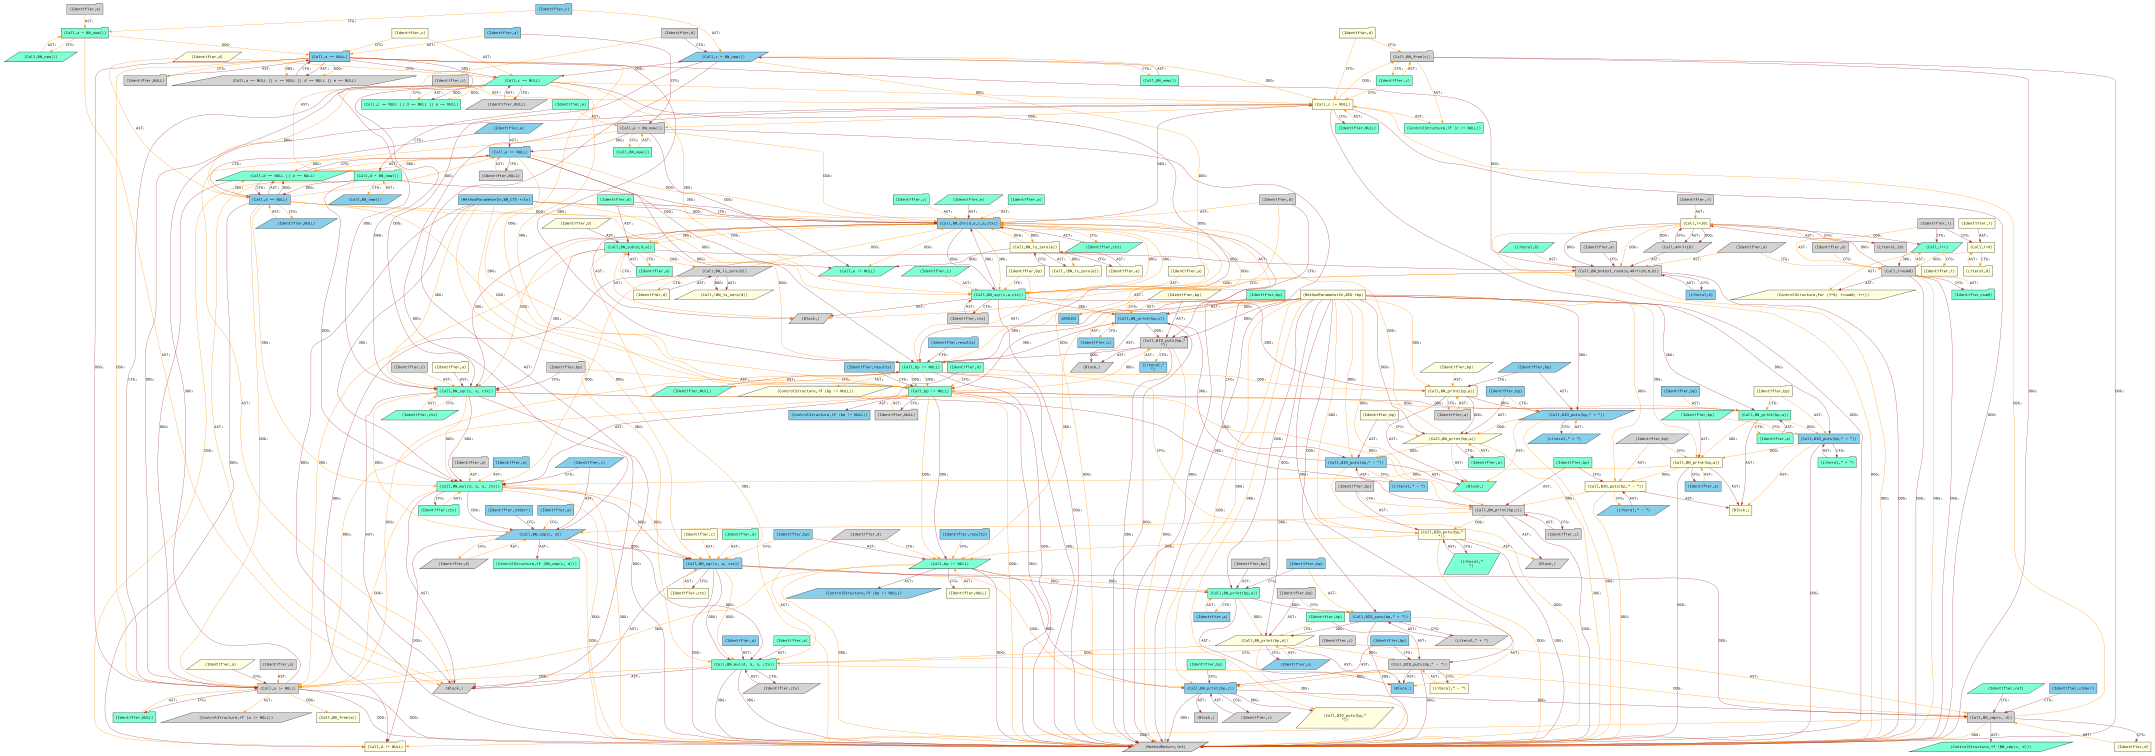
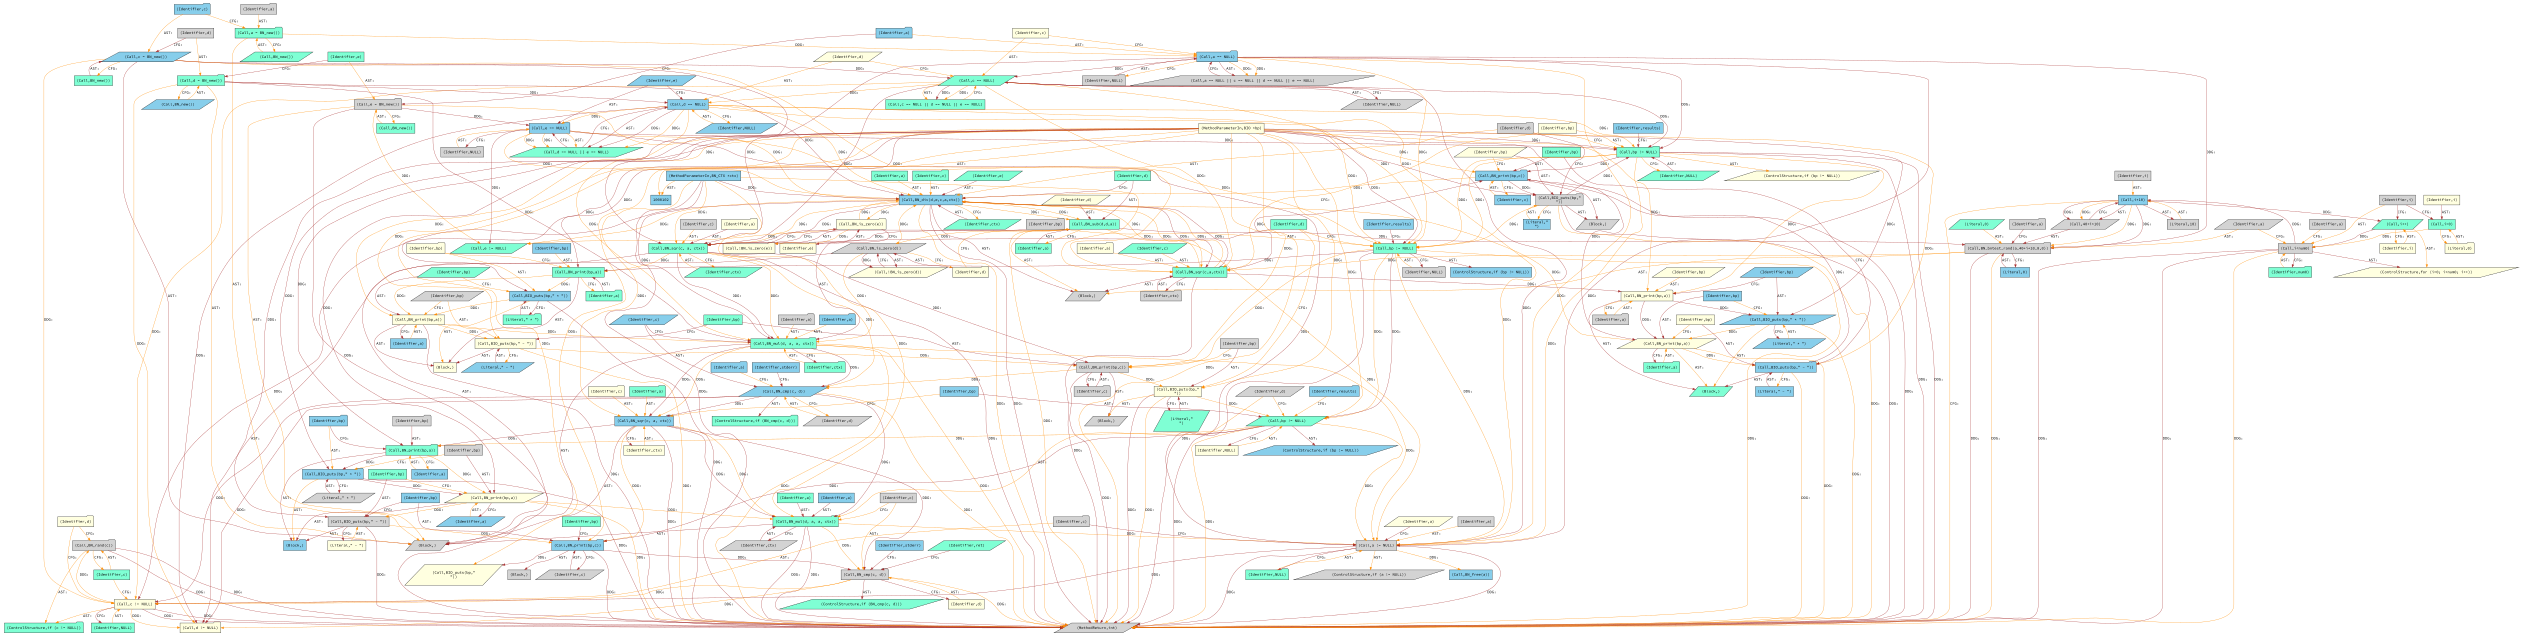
node "(Call,BN_free(c))": label "(Call,BN_free(c))" -> "(Call,BN_rand(c))"
edge "(Call,c != NULL)" -> "(Call,e = BN_new())": now "(Call,c != NULL)" -> "(Call,d != NULL)"
edge "(Call,e = BN_new())" -> "(Call,e != NULL)": color brown -> darkorange
node "(Call,i*10)": fillcolor lightyellow -> skyblue
edge "(Call,i*10)" -> "(Literal,10)": label "CFG: " -> "AST: "
node "(Call,i=0)": fillcolor lightyellow -> aquamarine
edge "(Call,!BN_is_zero(d))" -> "(Call,BN_is_zero(d))": added, label "CFG:"
edge "(Call,BN_is_zero(e))" -> "(Call,e != NULL)": color brown -> darkorange
edge "(Call,d == NULL || e == NULL)" -> "(Call,a != NULL)": now "(Call,e == NULL)" -> "(Call,a != NULL)"
edge "(Call,i*10)" -> "(MethodReturn,int)": label "DDG: " -> "CFG: "
edge "(Call,BN_is_zero(d))" -> "(Call,d != NULL)": label "DDG: " -> "AST: "
node "(Call,BN_free(a))": fillcolor lightyellow -> skyblue
